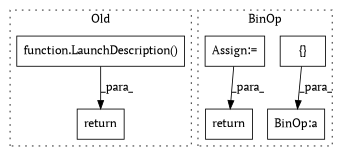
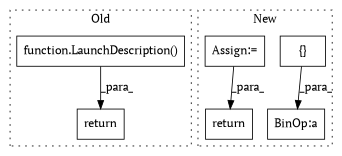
cluster "BinOp": label "BinOp" -> "New"
